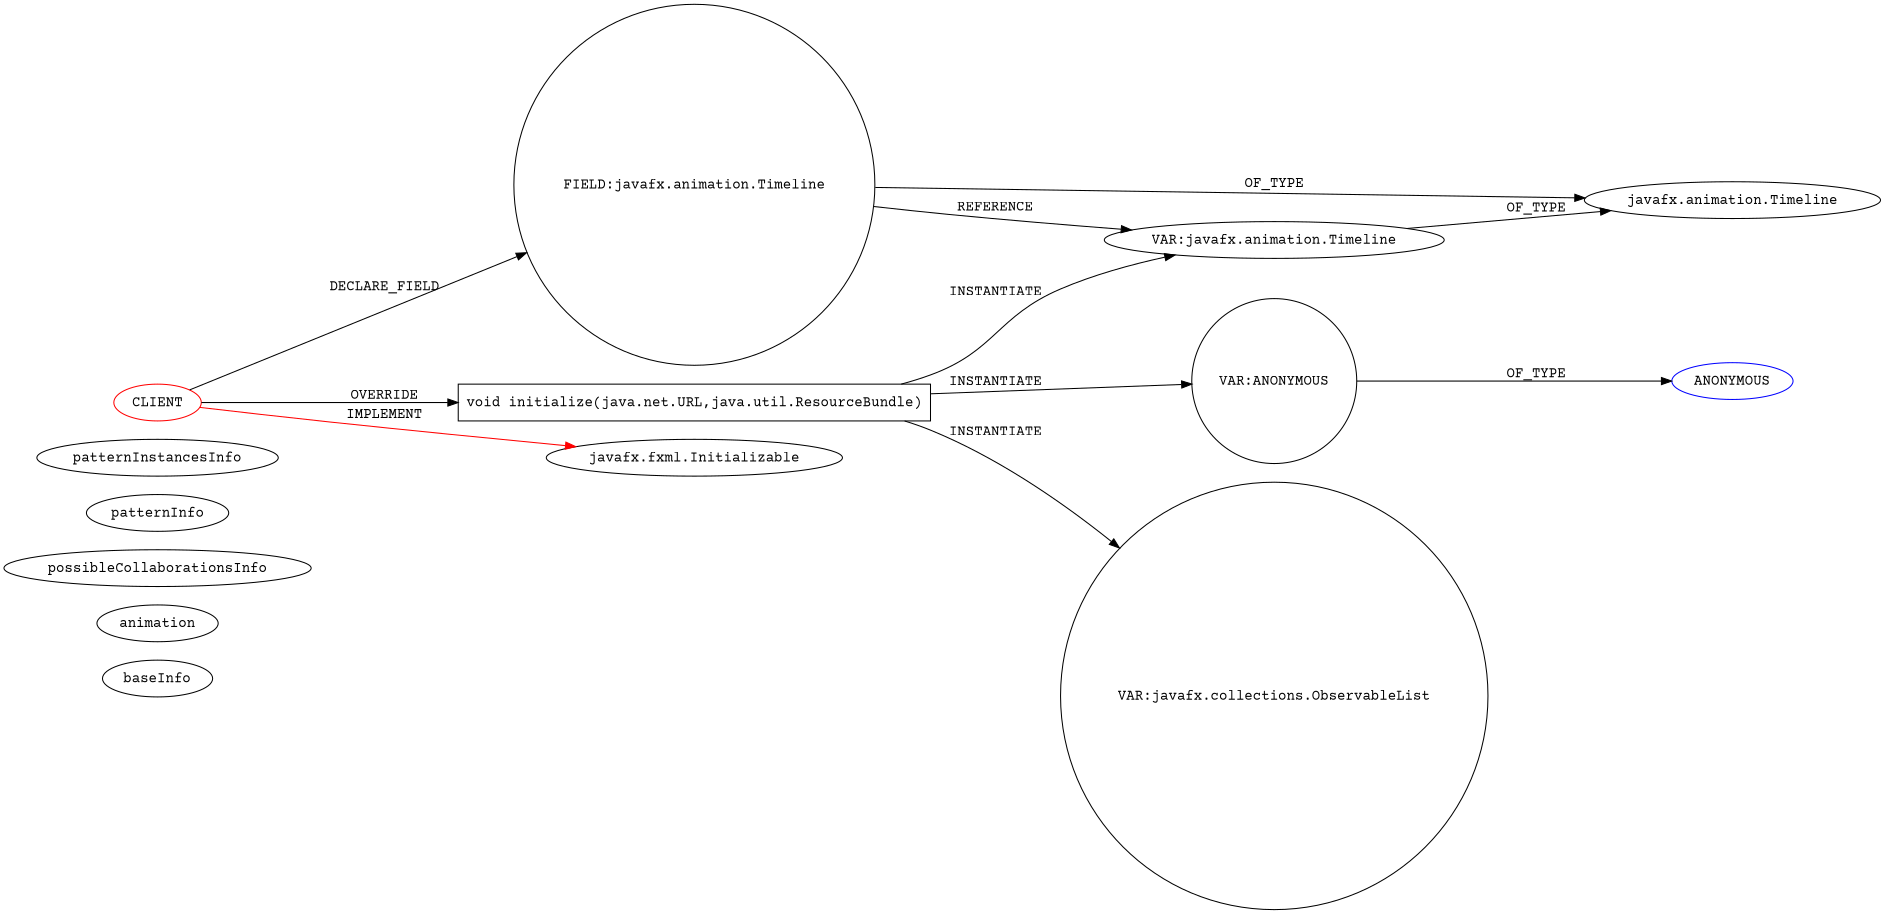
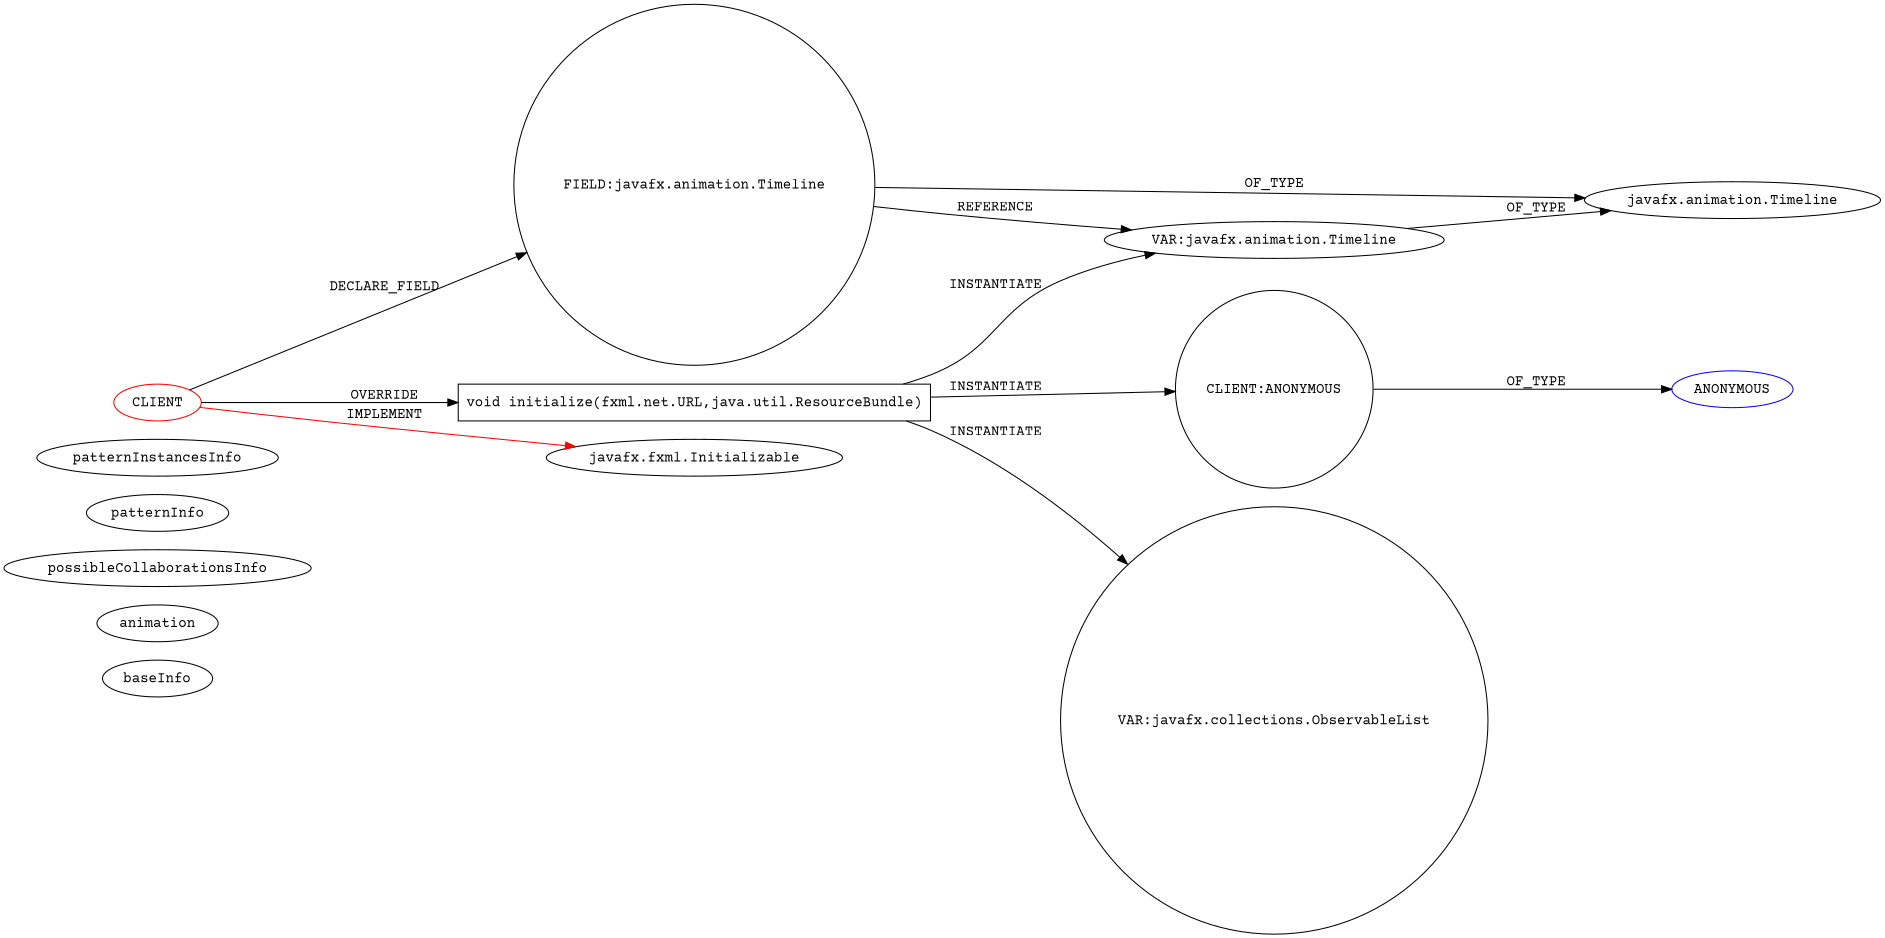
node "VAR:ANONYMOUS": label "VAR:ANONYMOUS" -> "CLIENT:ANONYMOUS"
node "void initialize(java.net.URL,java.util.ResourceBundle)": label "void initialize(java.net.URL,java.util.ResourceBundle)" -> "void initialize(fxml.net.URL,java.util.ResourceBundle)"
